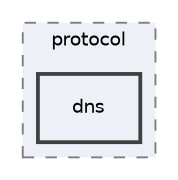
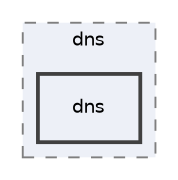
cluster "protocol": label "protocol" -> "dns"
